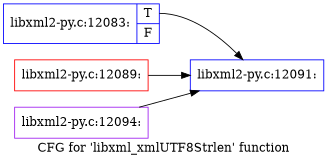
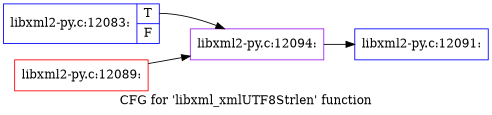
edge "libxml2-py.c:12083:" -> "libxml2-py.c:12091:": now "libxml2-py.c:12083:" -> "libxml2-py.c:12094:"
edge "libxml2-py.c:12089:" -> "libxml2-py.c:12091:": now "libxml2-py.c:12089:" -> "libxml2-py.c:12094:"
